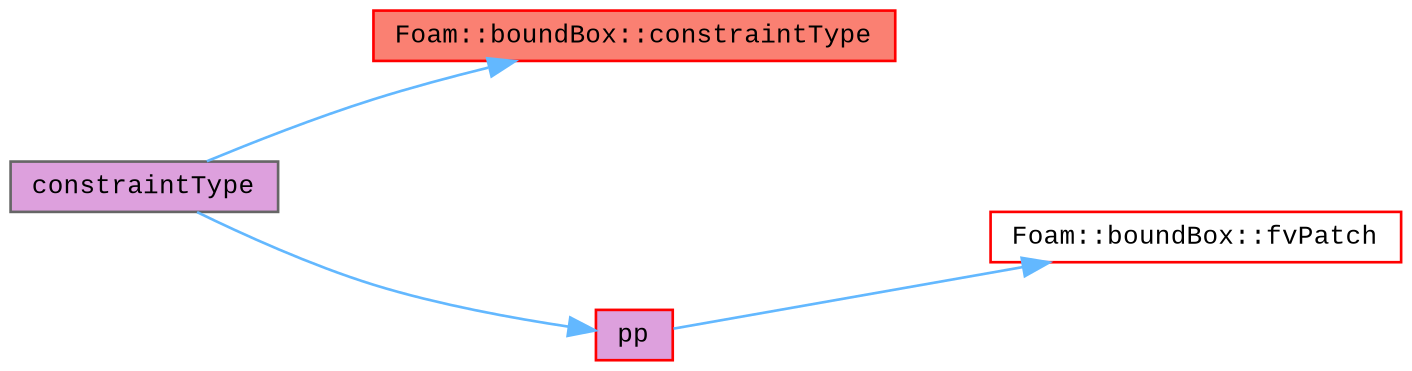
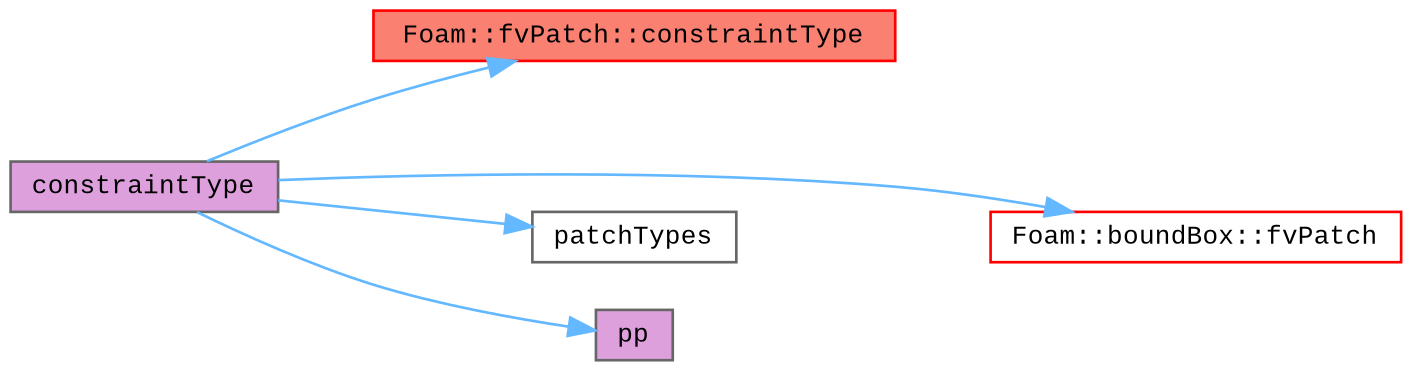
node "Foam::boundBox::constraintType": label "Foam::boundBox::constraintType" -> "Foam::fvPatch::constraintType"
node "patchTypes": added
edge "pp" -> "Foam::boundBox::fvPatch": now "constraintType" -> "Foam::boundBox::fvPatch"
node "pp": color red -> grey40
